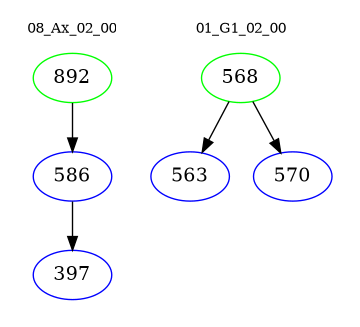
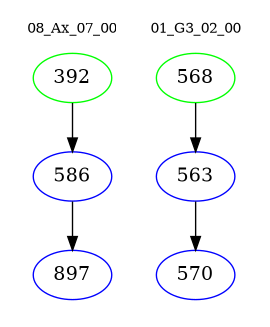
cluster "08_Ax_02_00": label "08_Ax_02_00" -> "08_Ax_07_00"
cluster "01_G1_02_00": label "01_G1_02_00" -> "01_G3_02_00"
node "892": label "892" -> "392"
edge "568" -> "570": now "563" -> "570"
node "397": label "397" -> "897"
